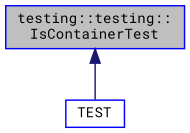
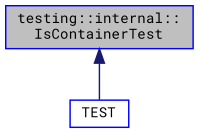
node "testing::testing:: IsContainerTest": label "testing::testing:: IsContainerTest" -> "testing::internal:: IsContainerTest"
